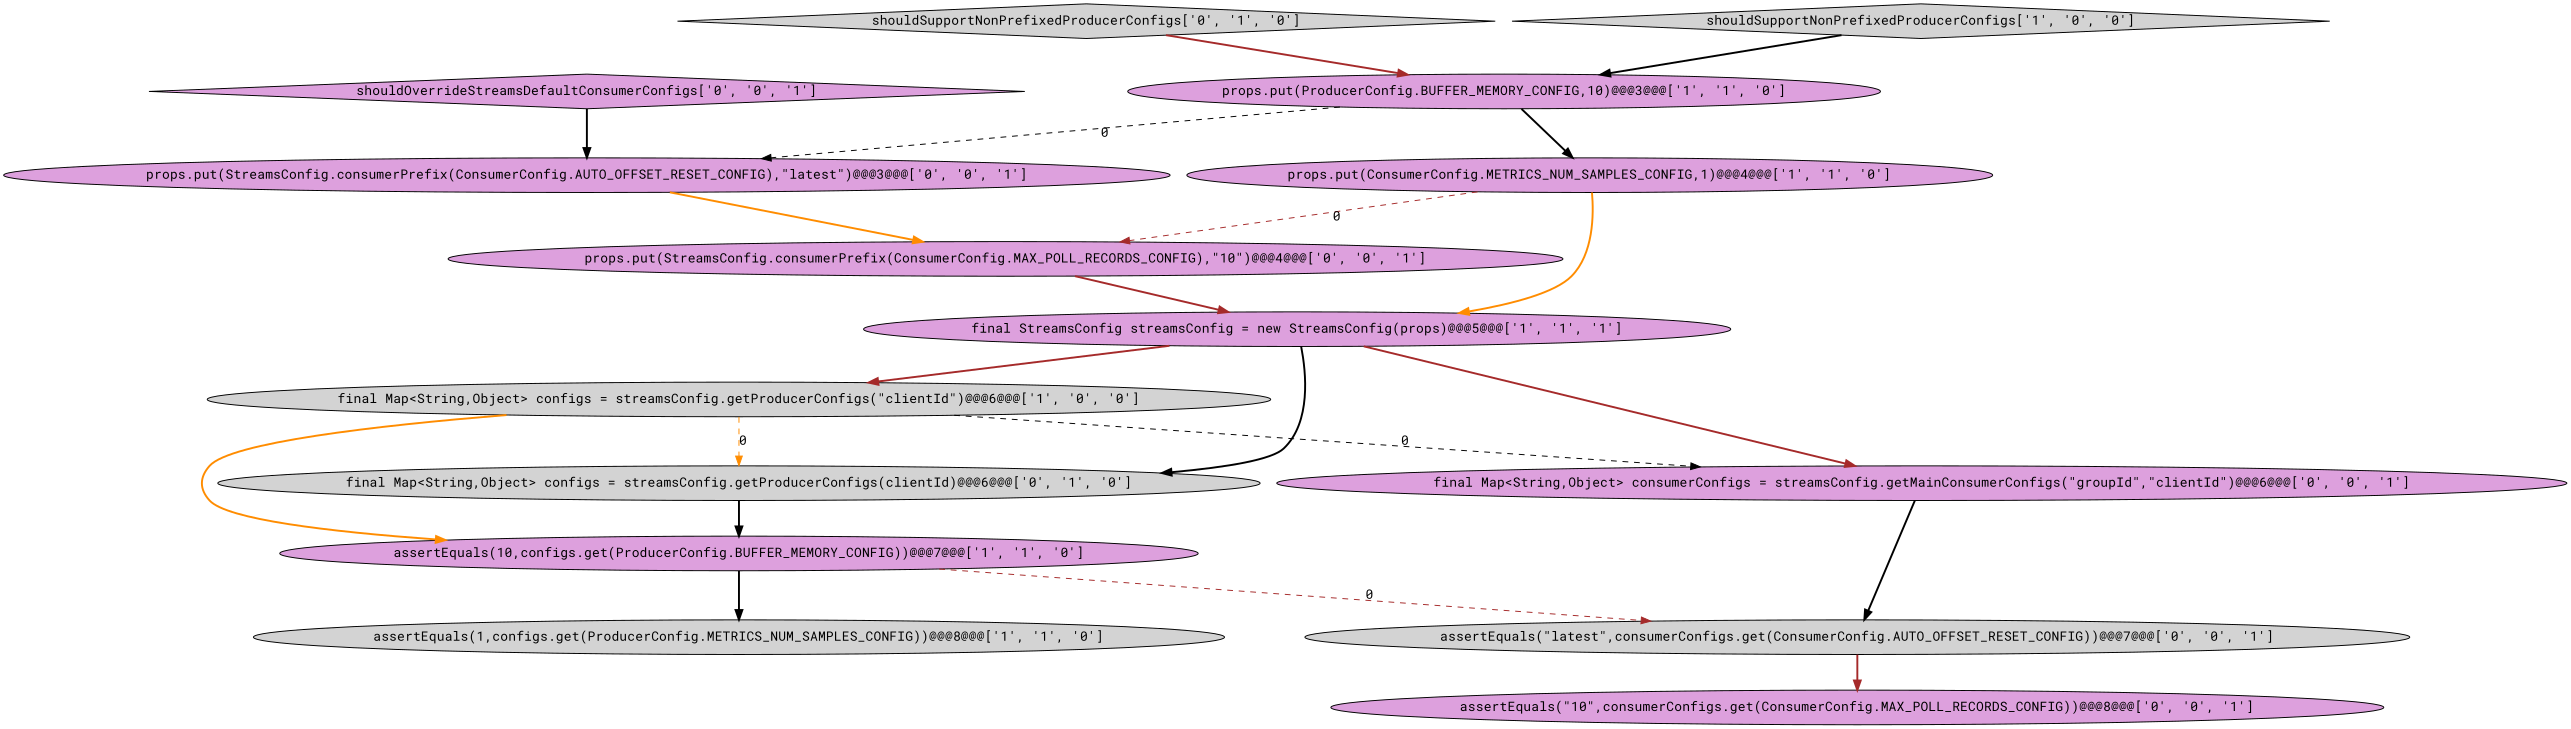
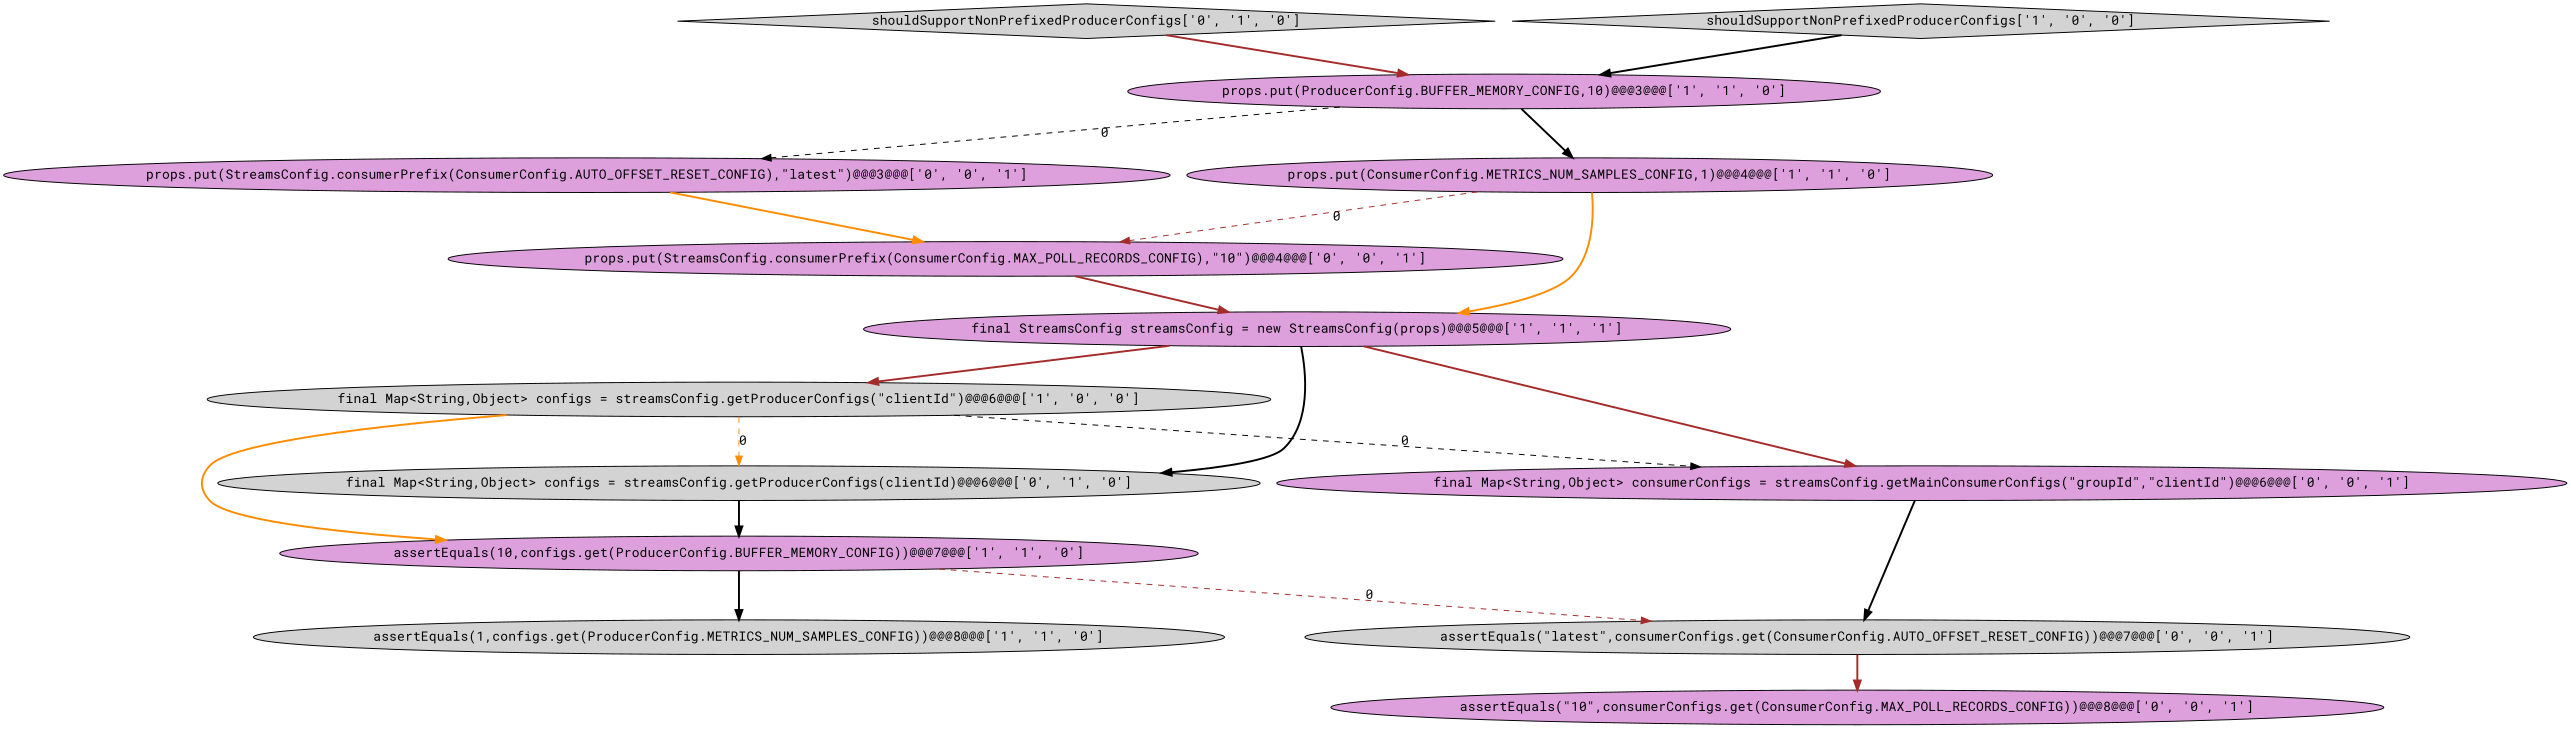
node "shouldOverrideStreamsDefaultConsumerConfigs['0', '0', '1']": removed
